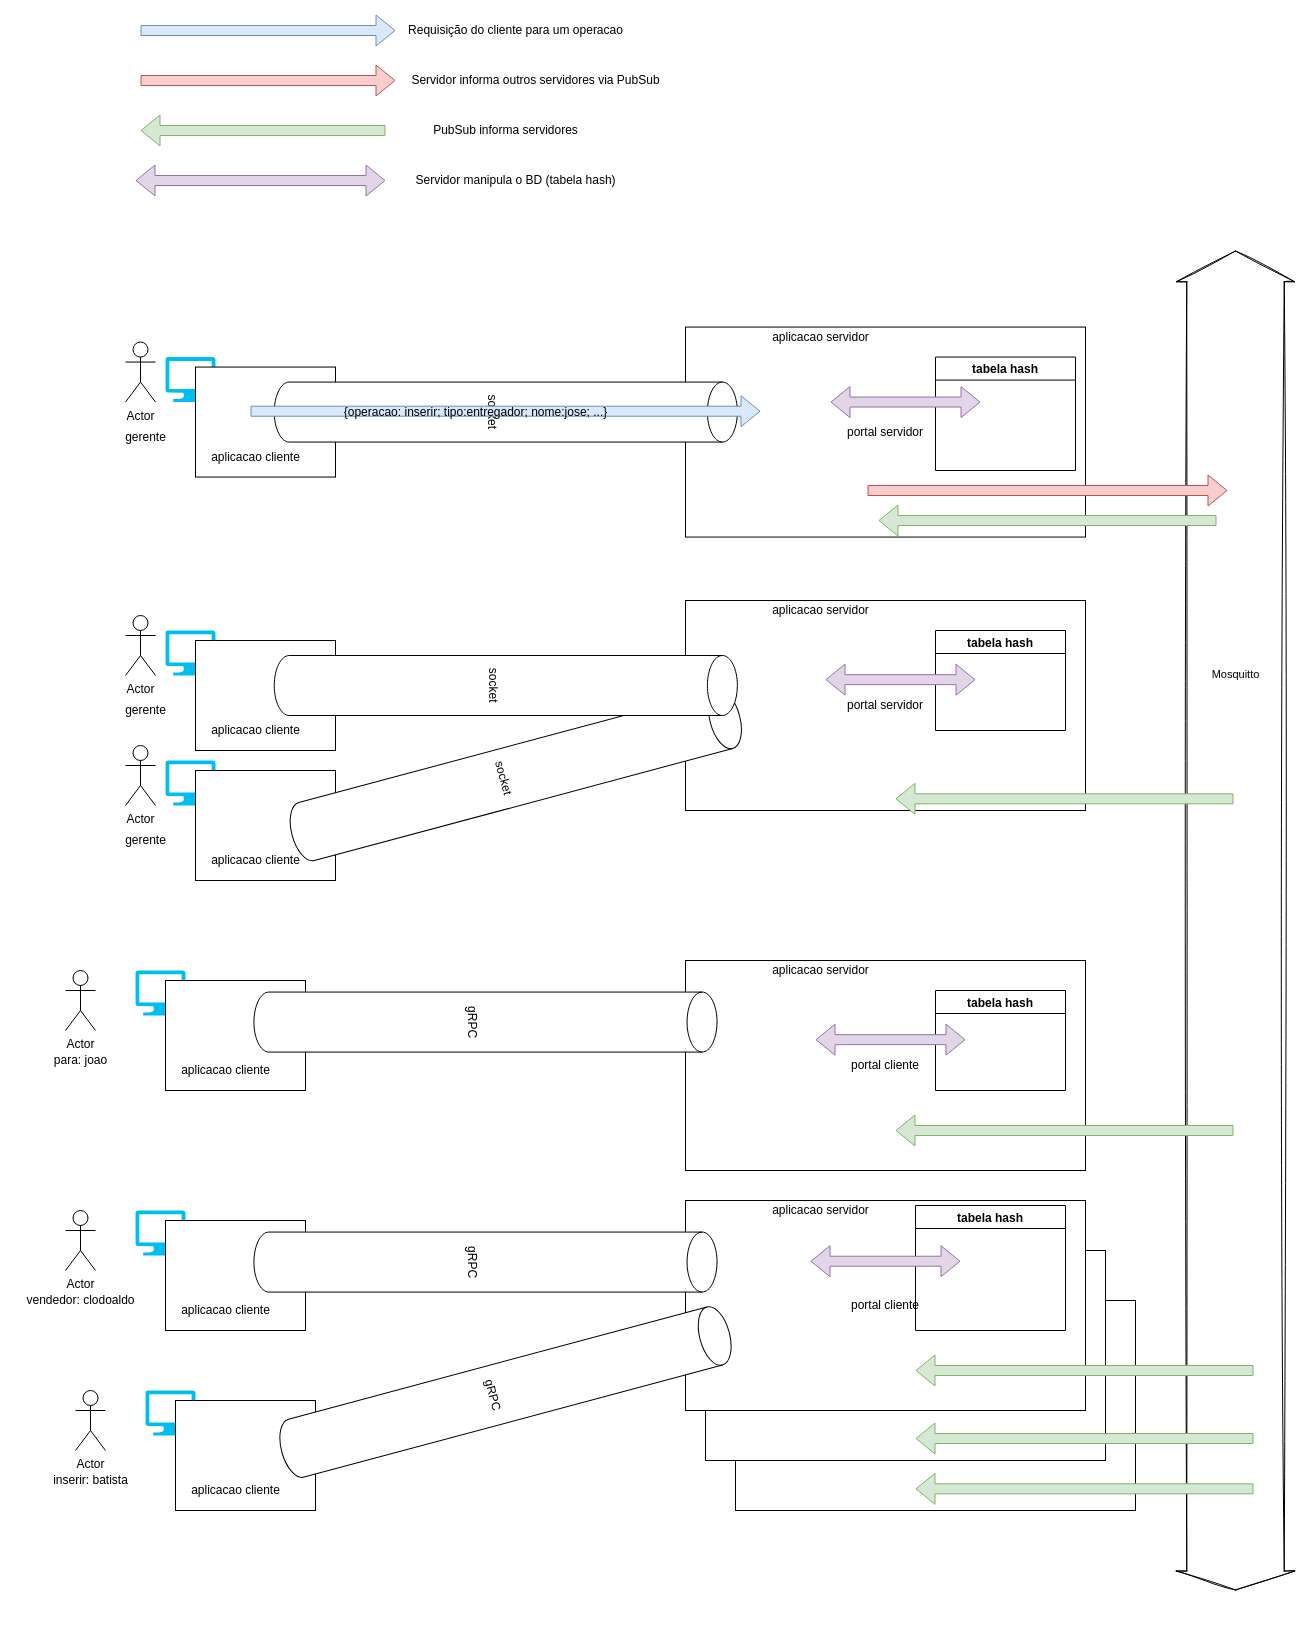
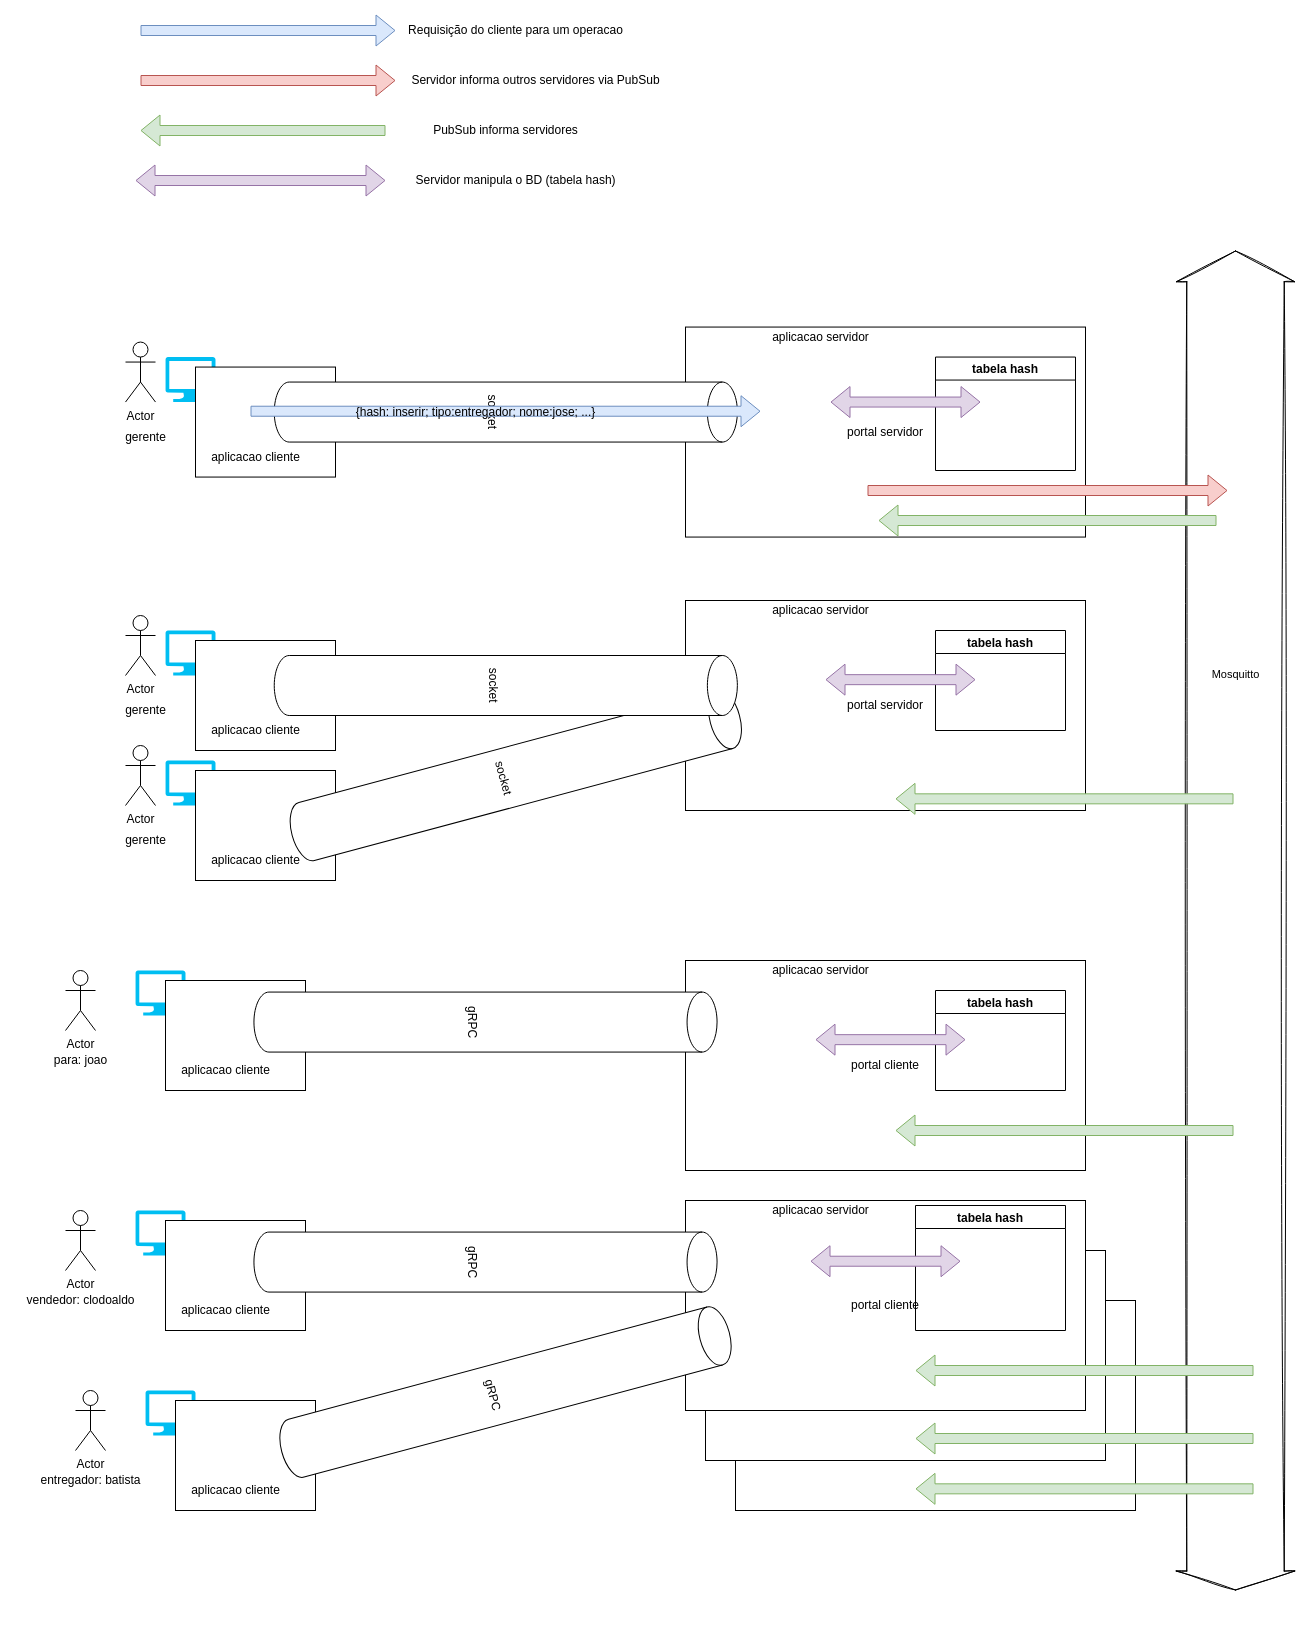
node "{operacao: inserir; tipo:entregador; nome:jose; ...}": label "{operacao: inserir; tipo:entregador; nome:jose; ...}" -> "{hash: inserir; tipo:entregador; nome:jose; ...}"
node "inserir: batista": label "inserir: batista" -> "entregador: batista"
